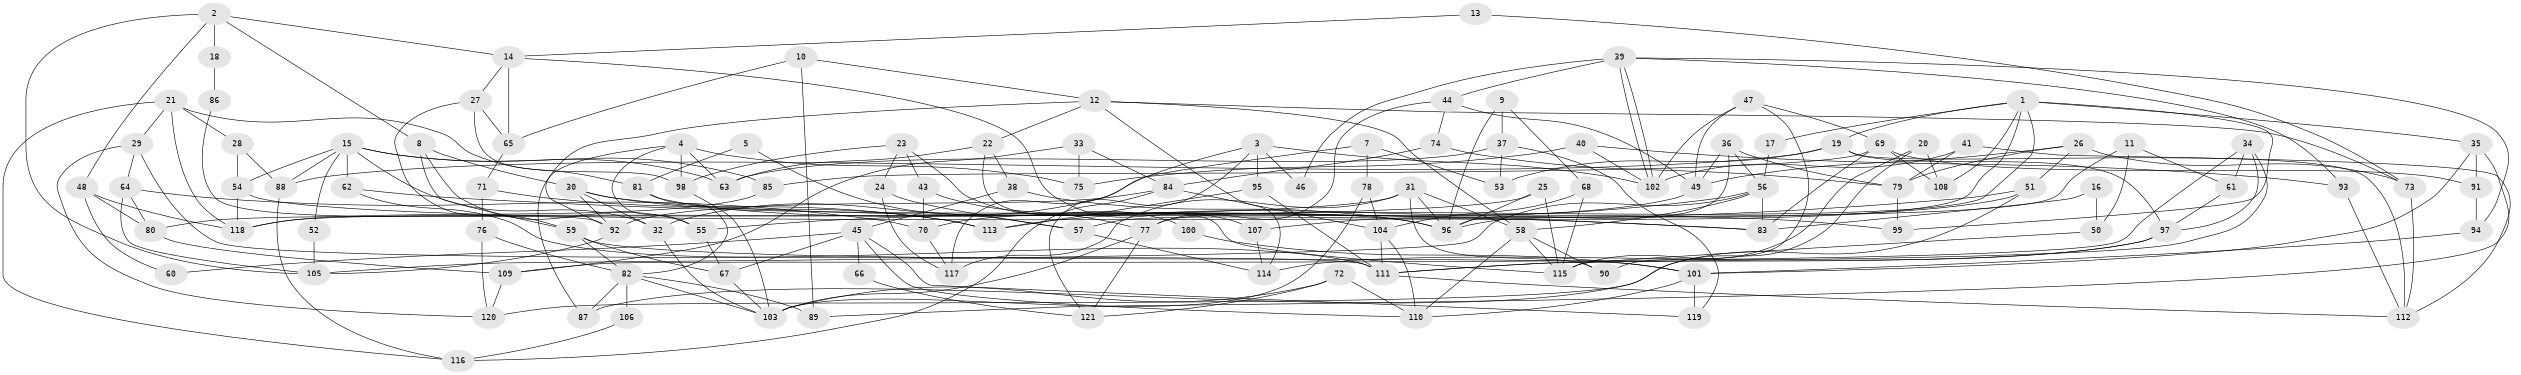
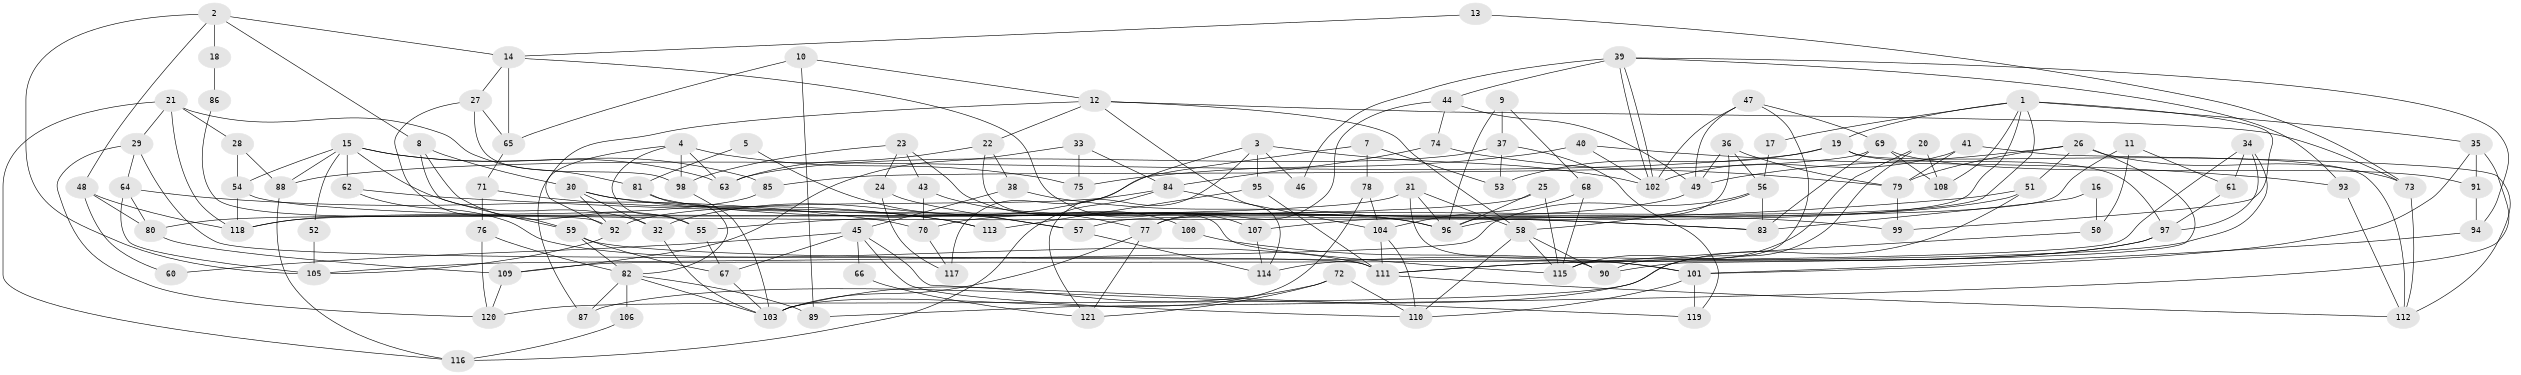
edge "31" -- "117": removed
edge "56" -- "113": removed
edge "26" -- "90": added
